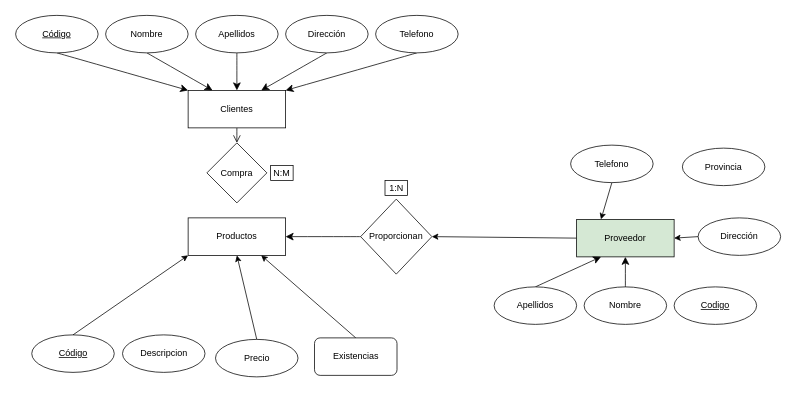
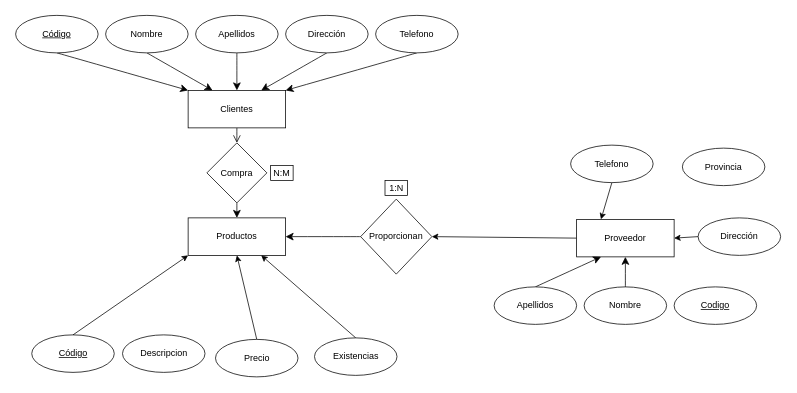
edge "Compra" -> "Productos": added
node "Proveedor": fillcolor #d5e8d4 -> #ffffff
node "Existencias": shape rounded rectangle -> ellipse
